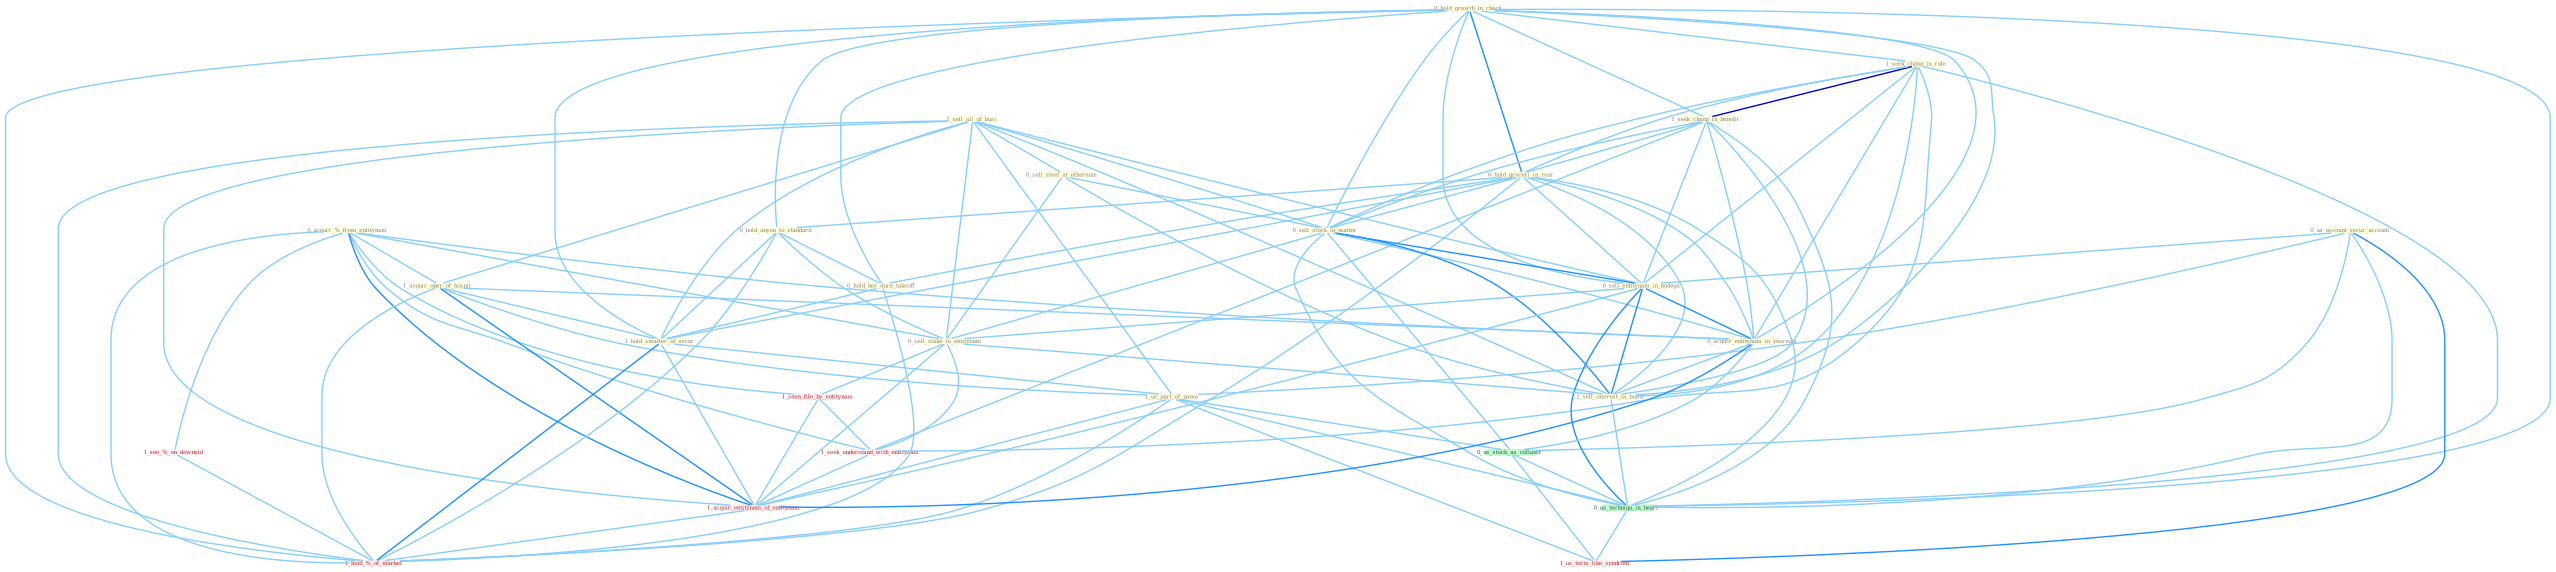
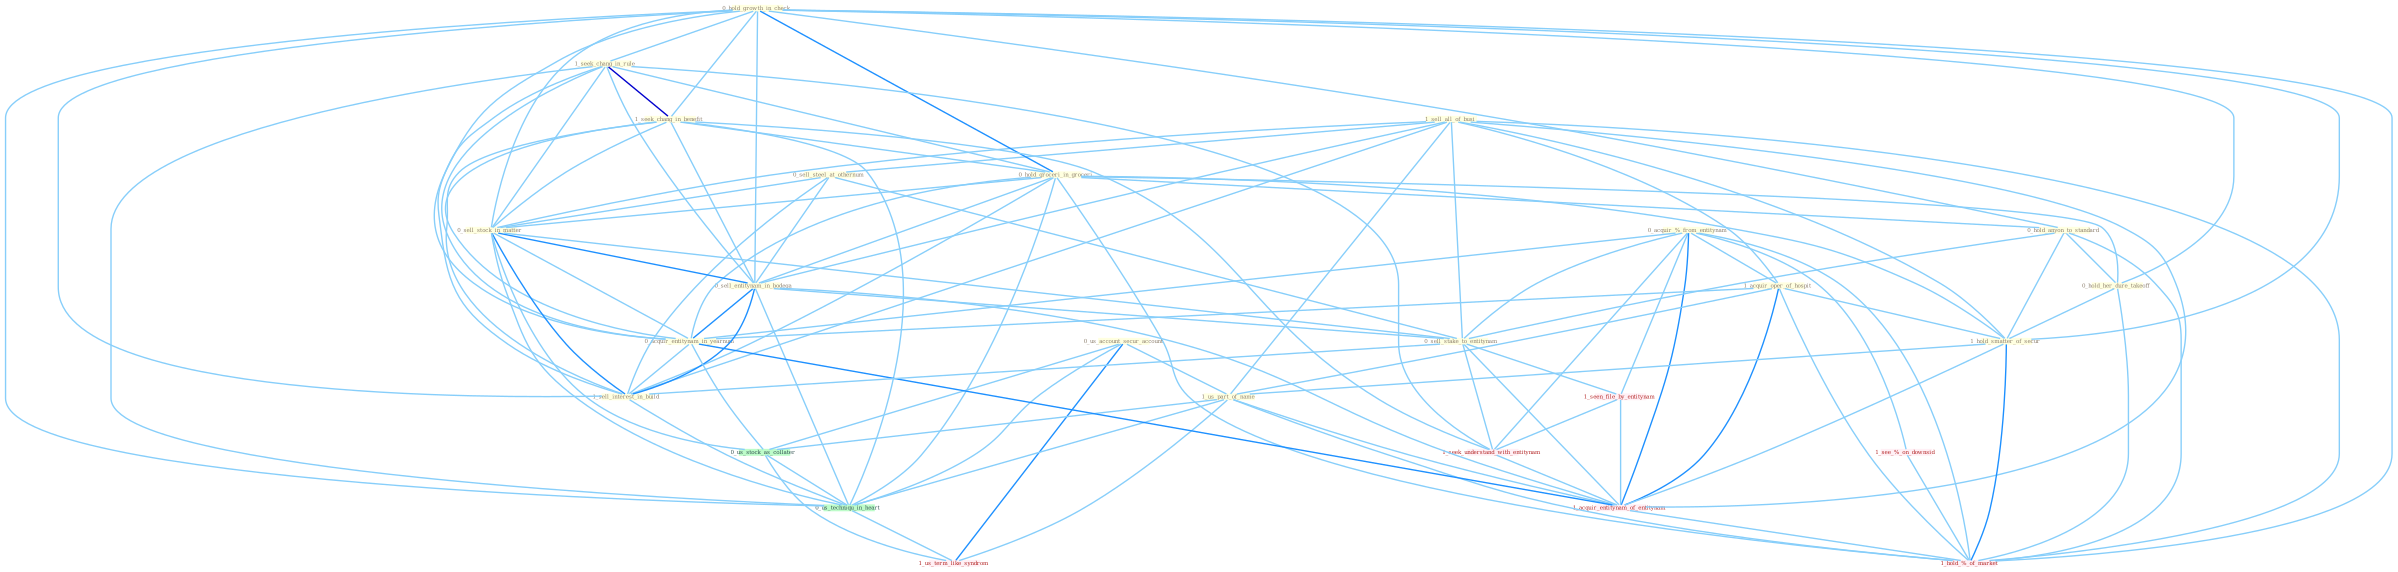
node "0_hold_groceri_in_rear": label "0_hold_groceri_in_rear" -> "0_hold_groceri_in_groceri"
edge "0_us_account_secur_account" -- "0_sell_entitynam_in_bodega": now "0_sell_steel_at_othernum" -- "0_sell_entitynam_in_bodega"
edge "0_sell_entitynam_in_bodega" -- "0_us_techniqu_in_heart": color #1e90ff -> #87cefa
